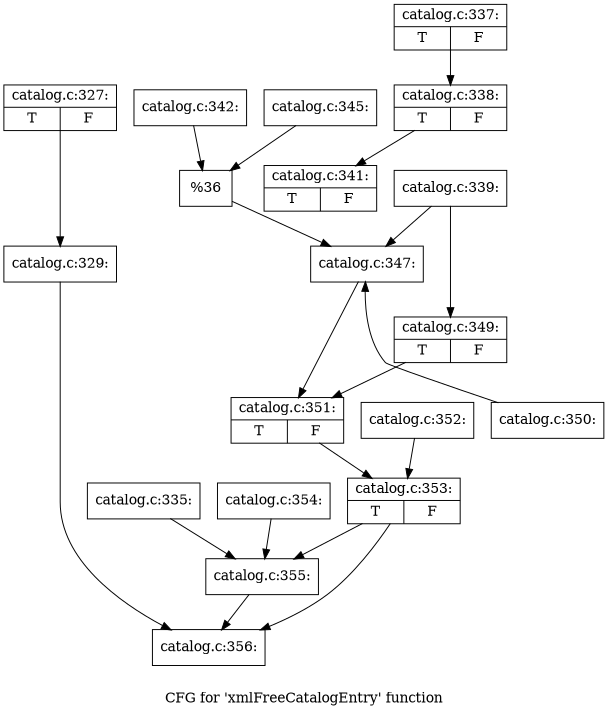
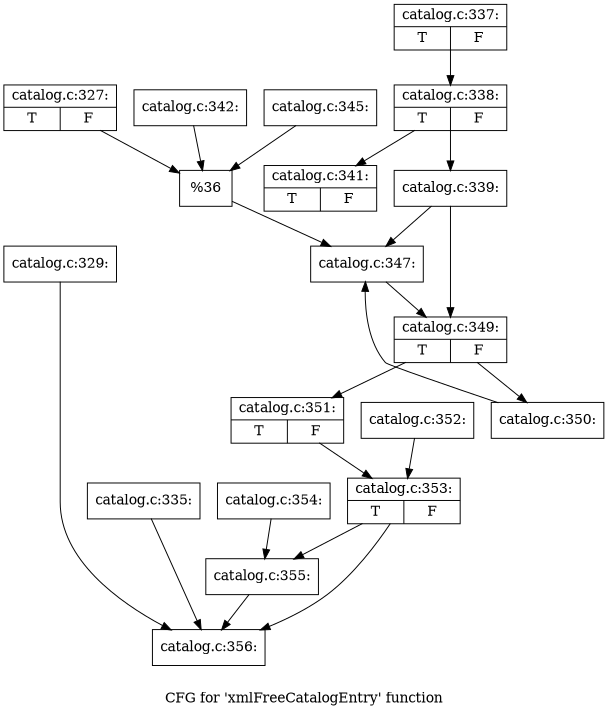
edge "catalog.c:338:" -> "catalog.c:339:": added
edge "catalog.c:327:" -> "catalog.c:329:": now "catalog.c:327:" -> "%36"
edge "catalog.c:347:" -> "catalog.c:351:": now "catalog.c:347:" -> "catalog.c:349:"
edge "catalog.c:349:" -> "catalog.c:350:": added
edge "catalog.c:335:" -> "catalog.c:355:": now "catalog.c:335:" -> "catalog.c:356:"
